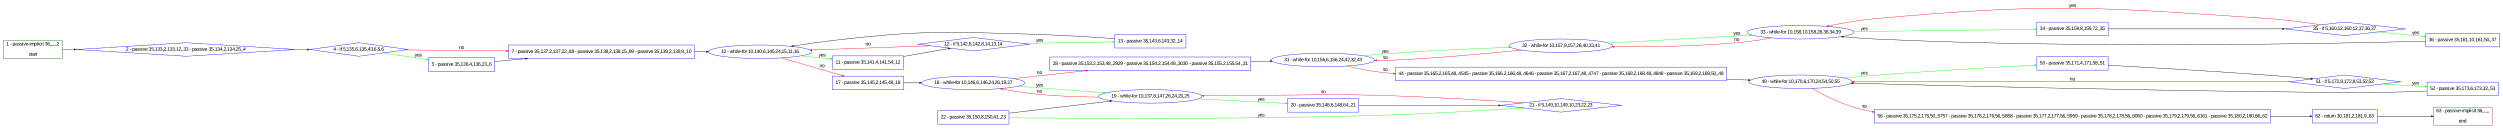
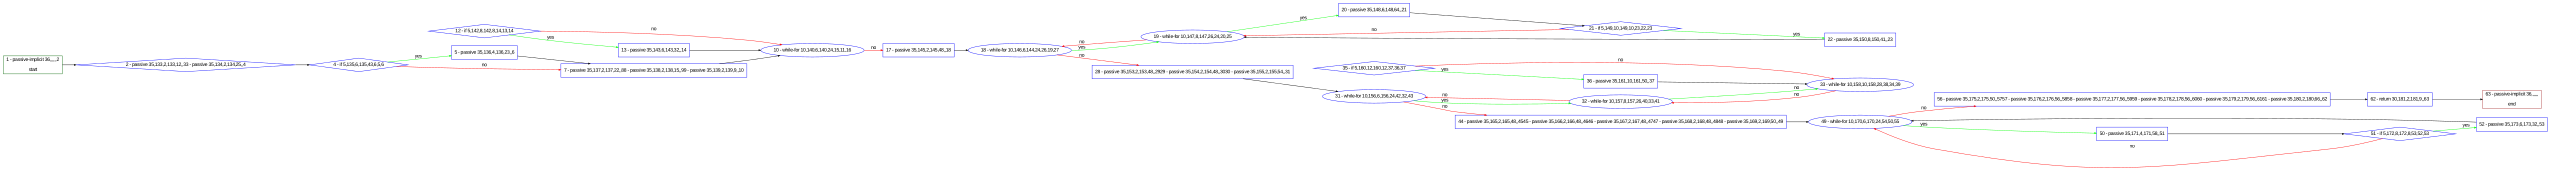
edge "35 - if 5,160,12,160,12,37,36,37" -> "33 - while-for 10,158,10,158,28,38,34,39": label "yes" -> "no"
node "34 - passive 35,159,8,159,72,,35": removed
edge "32 - while-for 10,157,8,157,26,40,33,41" -> "33 - while-for 10,158,10,158,28,38,34,39": label "yes" -> "no"
node "11 - passive 35,141,4,141,54,,12": removed
node "18 - while-for 10,146,6,146,24,26,19,27": label "18 - while-for 10,146,6,146,24,26,19,27" -> "18 - while-for 10,146,6,144,24,26,19,27"
node "19 - while-for 10,137,8,147,26,24,20,25": label "19 - while-for 10,137,8,147,26,24,20,25" -> "19 - while-for 10,147,8,147,26,24,20,25"
edge "22 - passive 35,150,8,150,41,,23" -> "21 - if 5,149,10,149,10,23,22,23": reversed
